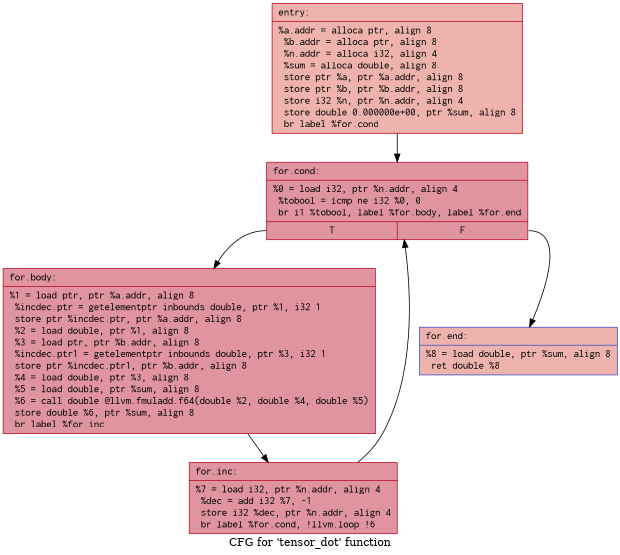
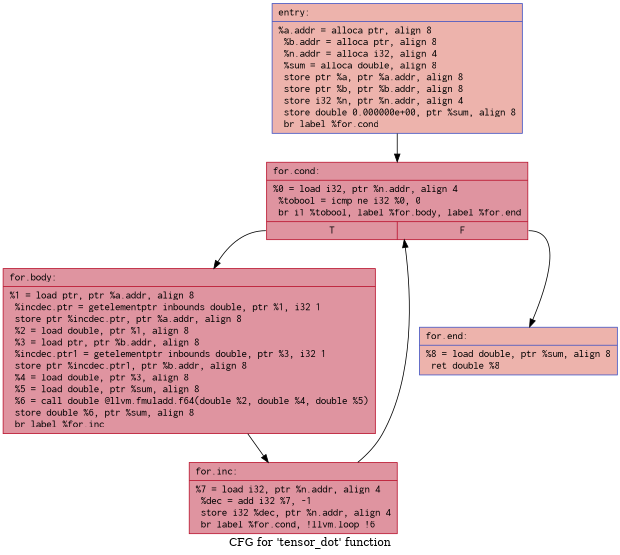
node "entry:": color #b70d28ff -> #3d50c3ff
